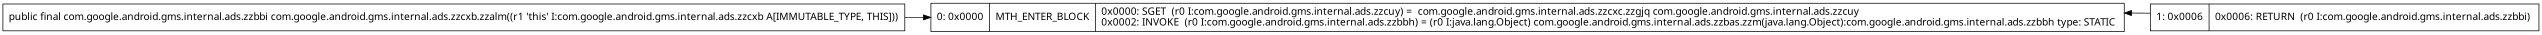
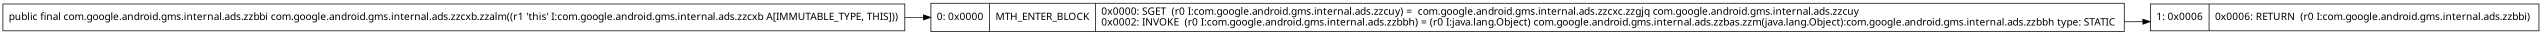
edge "1: 0x0006" -> "0: 0x0000": reversed
